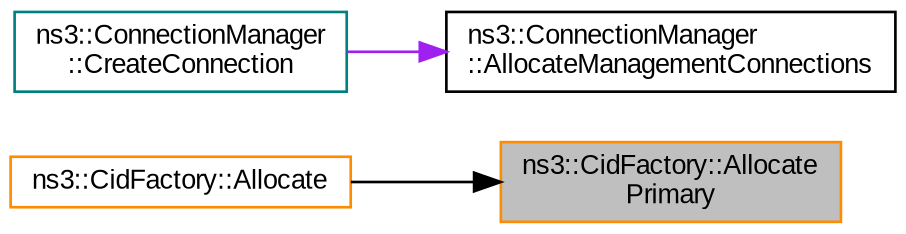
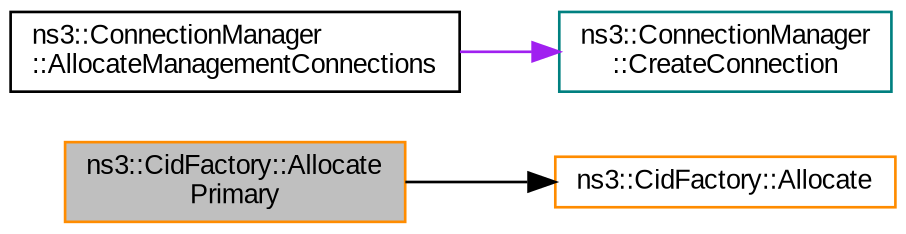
edge "ns3::ConnectionManager ::CreateConnection" -> "ns3::ConnectionManager ::AllocateManagementConnections": reversed
edge "ns3::CidFactory::Allocate" -> "ns3::CidFactory::Allocate Primary": reversed
